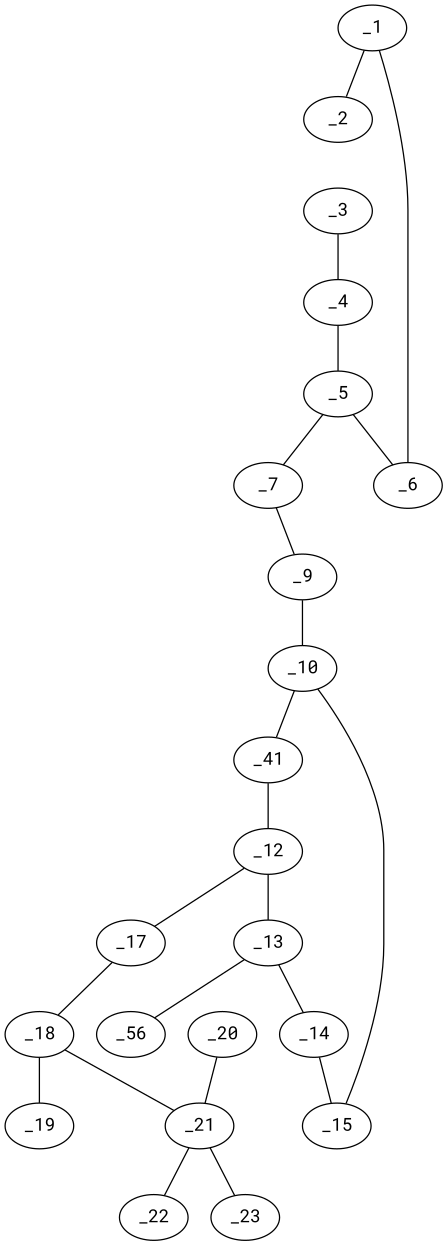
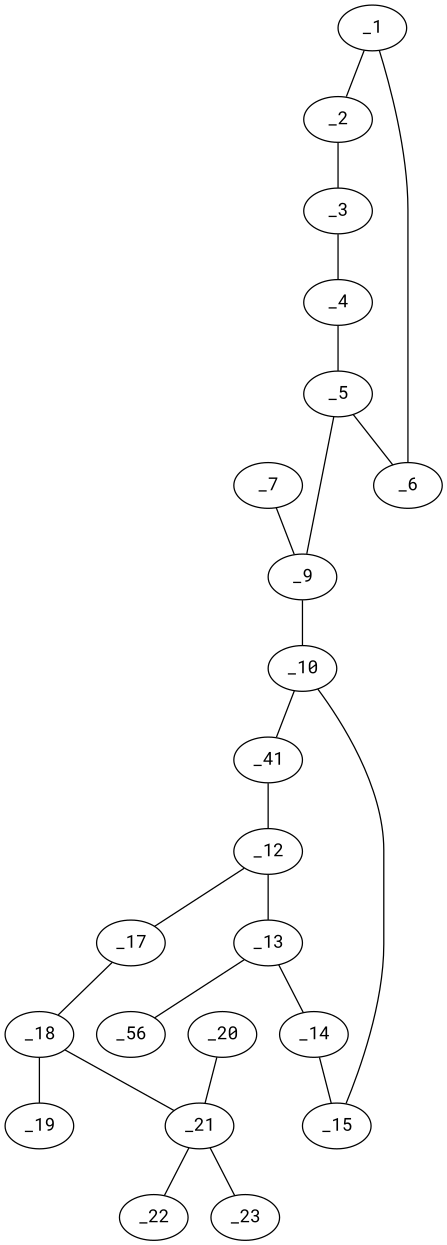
edge "_2" -- "_3": added
edge "_5" -- "_7": now "_5" -- "_9"
